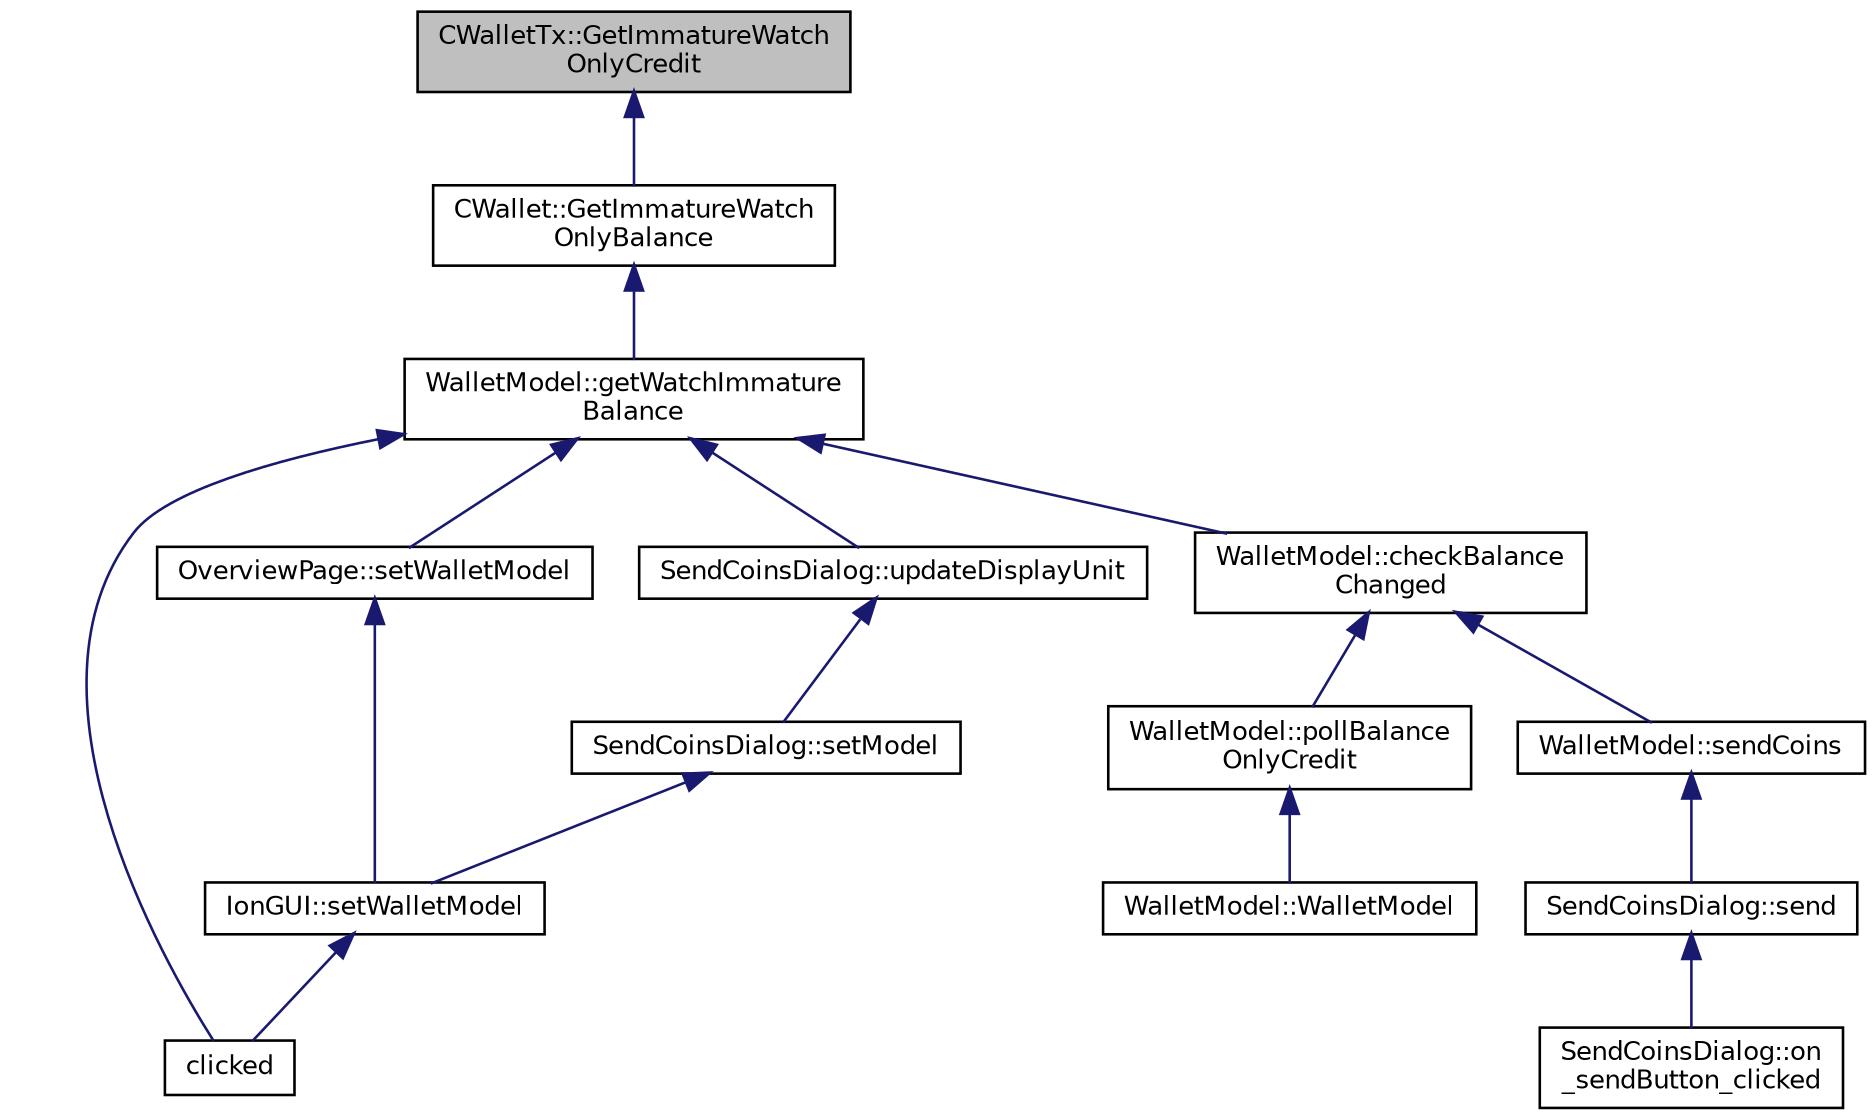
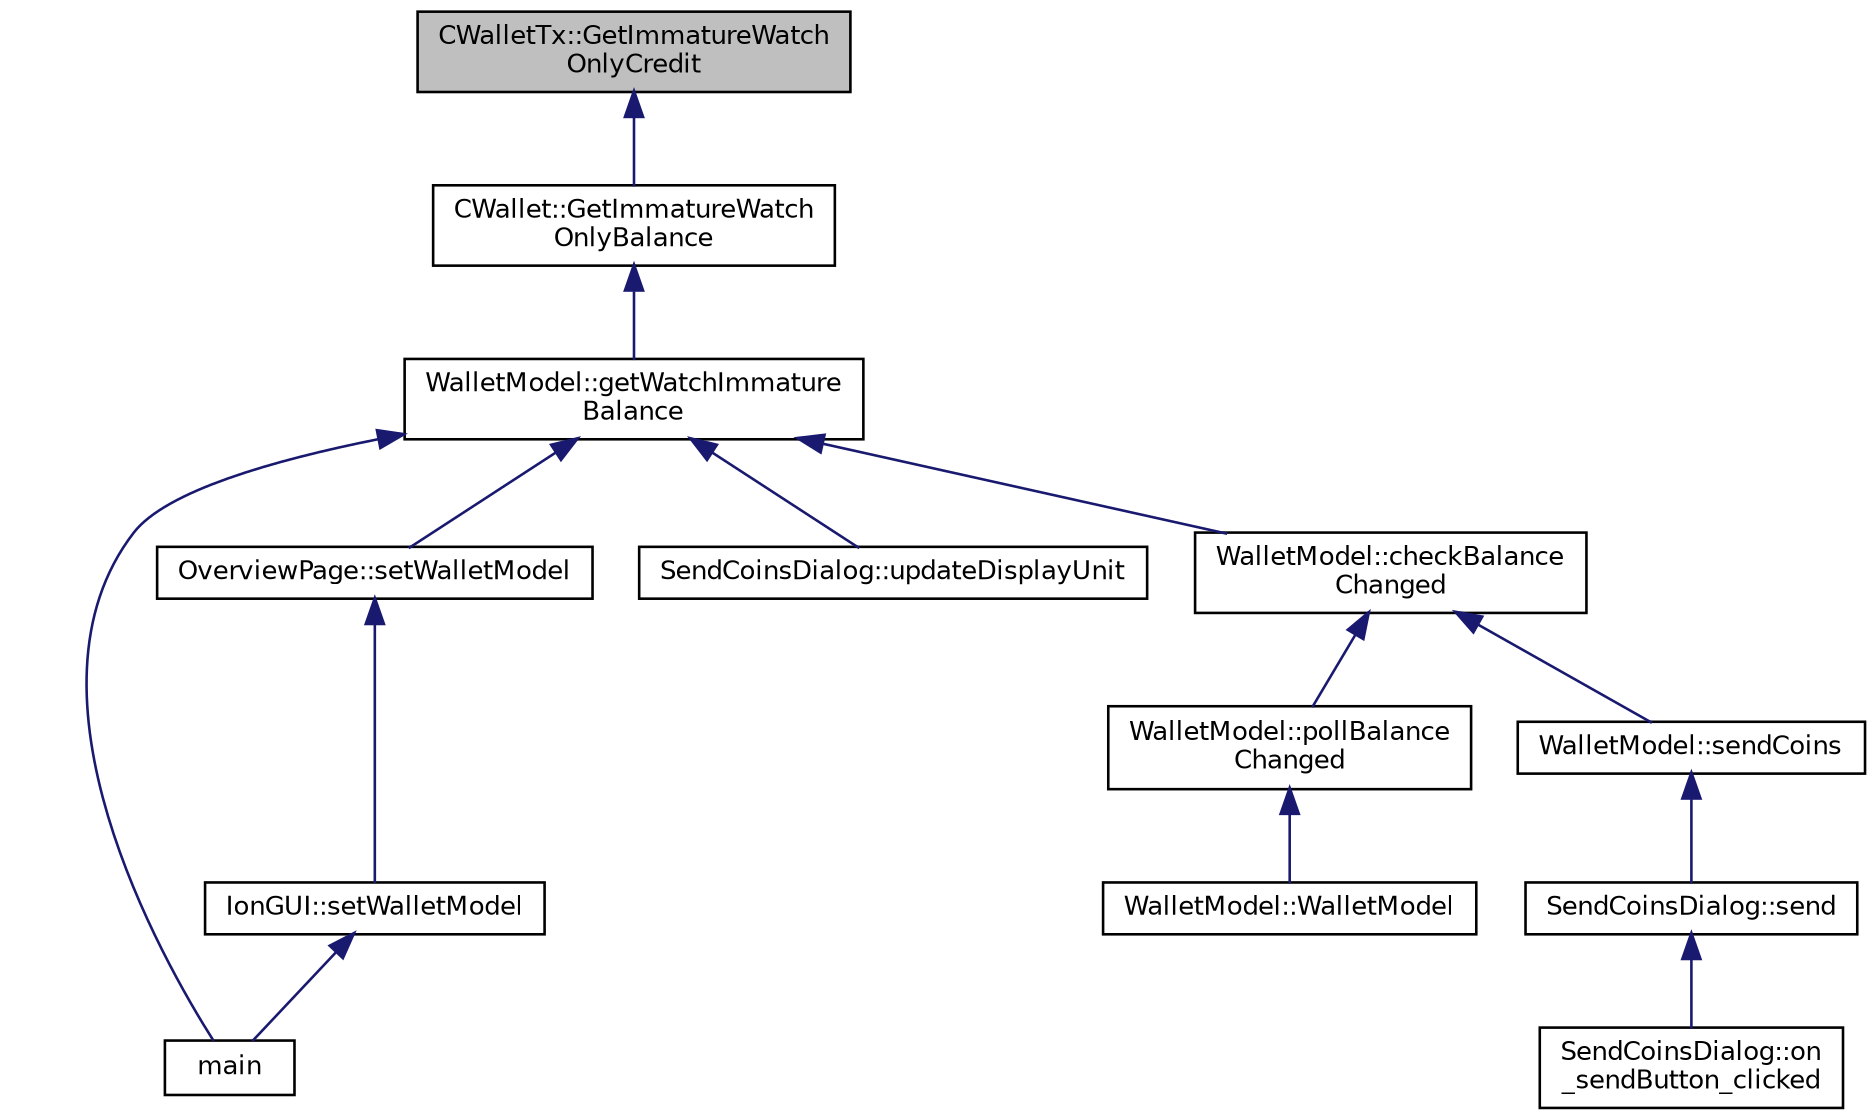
node "SendCoinsDialog::setModel": removed
node "WalletModel::pollBalance OnlyCredit": label "WalletModel::pollBalance OnlyCredit" -> "WalletModel::pollBalance Changed"
node "clicked": label "clicked" -> "main"
